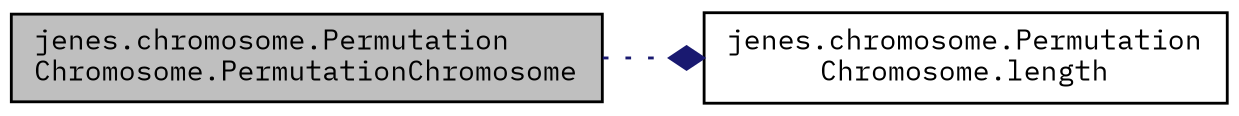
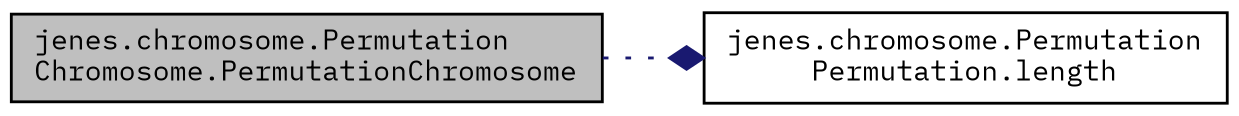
node "jenes.chromosome.Permutation Chromosome.length": label "jenes.chromosome.Permutation Chromosome.length" -> "jenes.chromosome.Permutation Permutation.length"
